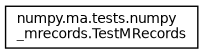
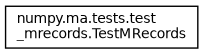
node "numpy.ma.tests.numpy _mrecords.TestMRecords": label "numpy.ma.tests.numpy _mrecords.TestMRecords" -> "numpy.ma.tests.test _mrecords.TestMRecords"
